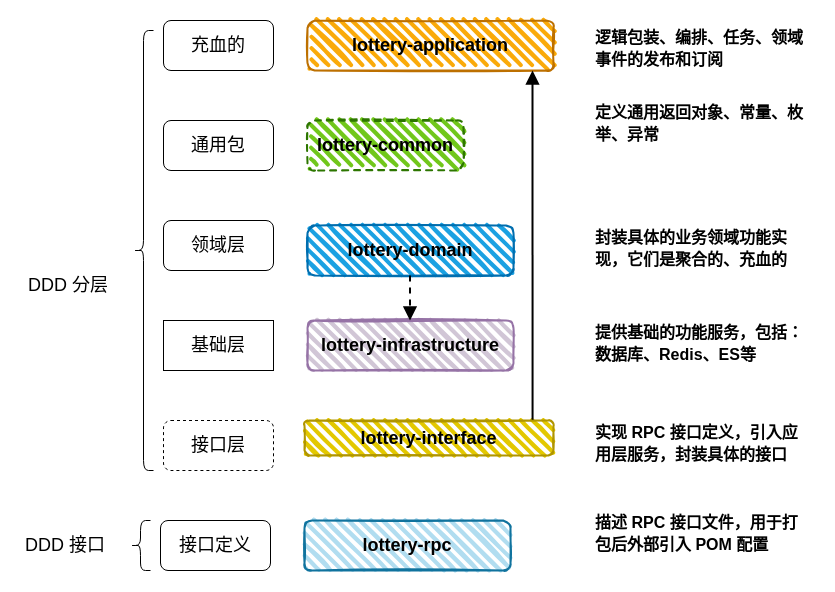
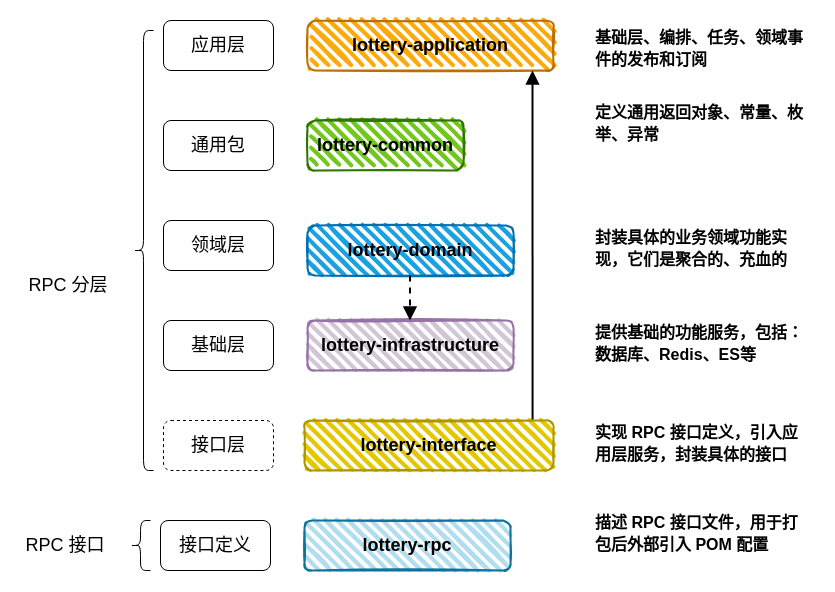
node "充血的": label "充血的" -> "应用层"
node "逻辑包装、编排、任务、领域事件的发布和订阅": label "逻辑包装、编排、任务、领域事件的发布和订阅" -> "基础层、编排、任务、领域事件的发布和订阅"
node "lottery-common": style dashed -> solid
node "DDD 分层": label "DDD 分层" -> "RPC 分层"
node "基础层": shape rectangle -> rounded rectangle
node "lottery-interface": size 249x35 -> 249x50
node "DDD 接口": label "DDD 接口" -> "RPC 接口"
